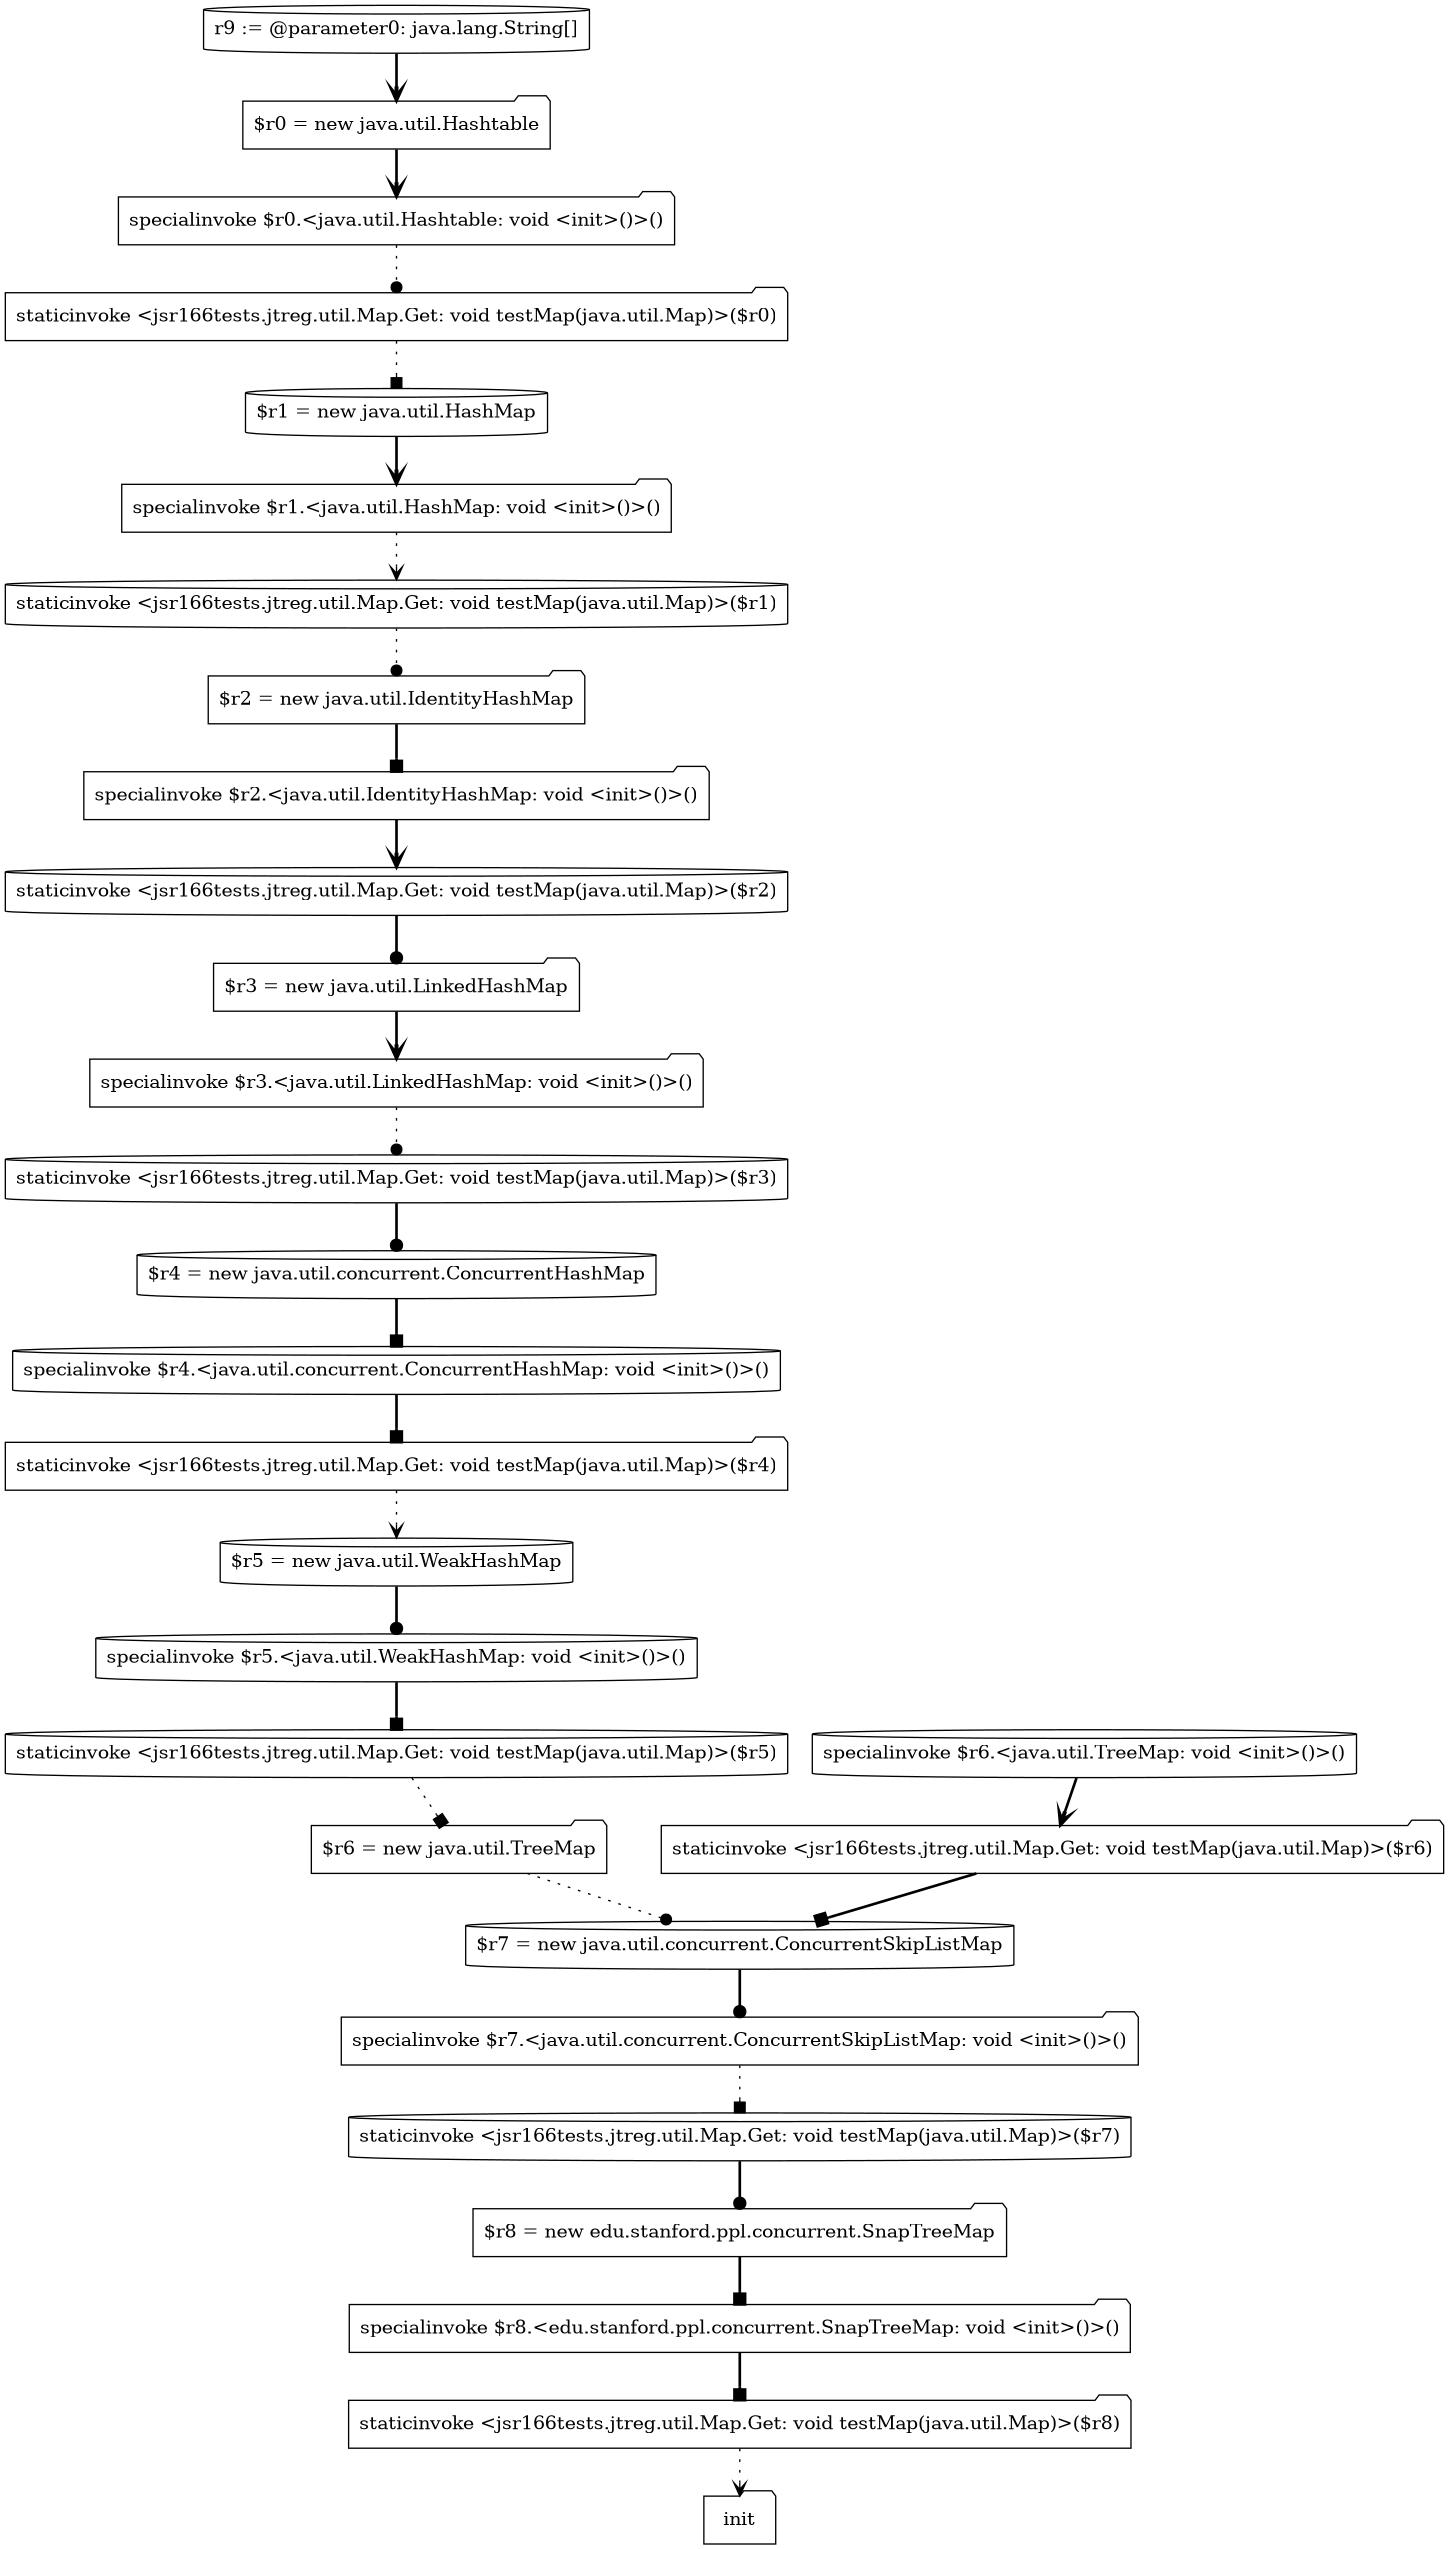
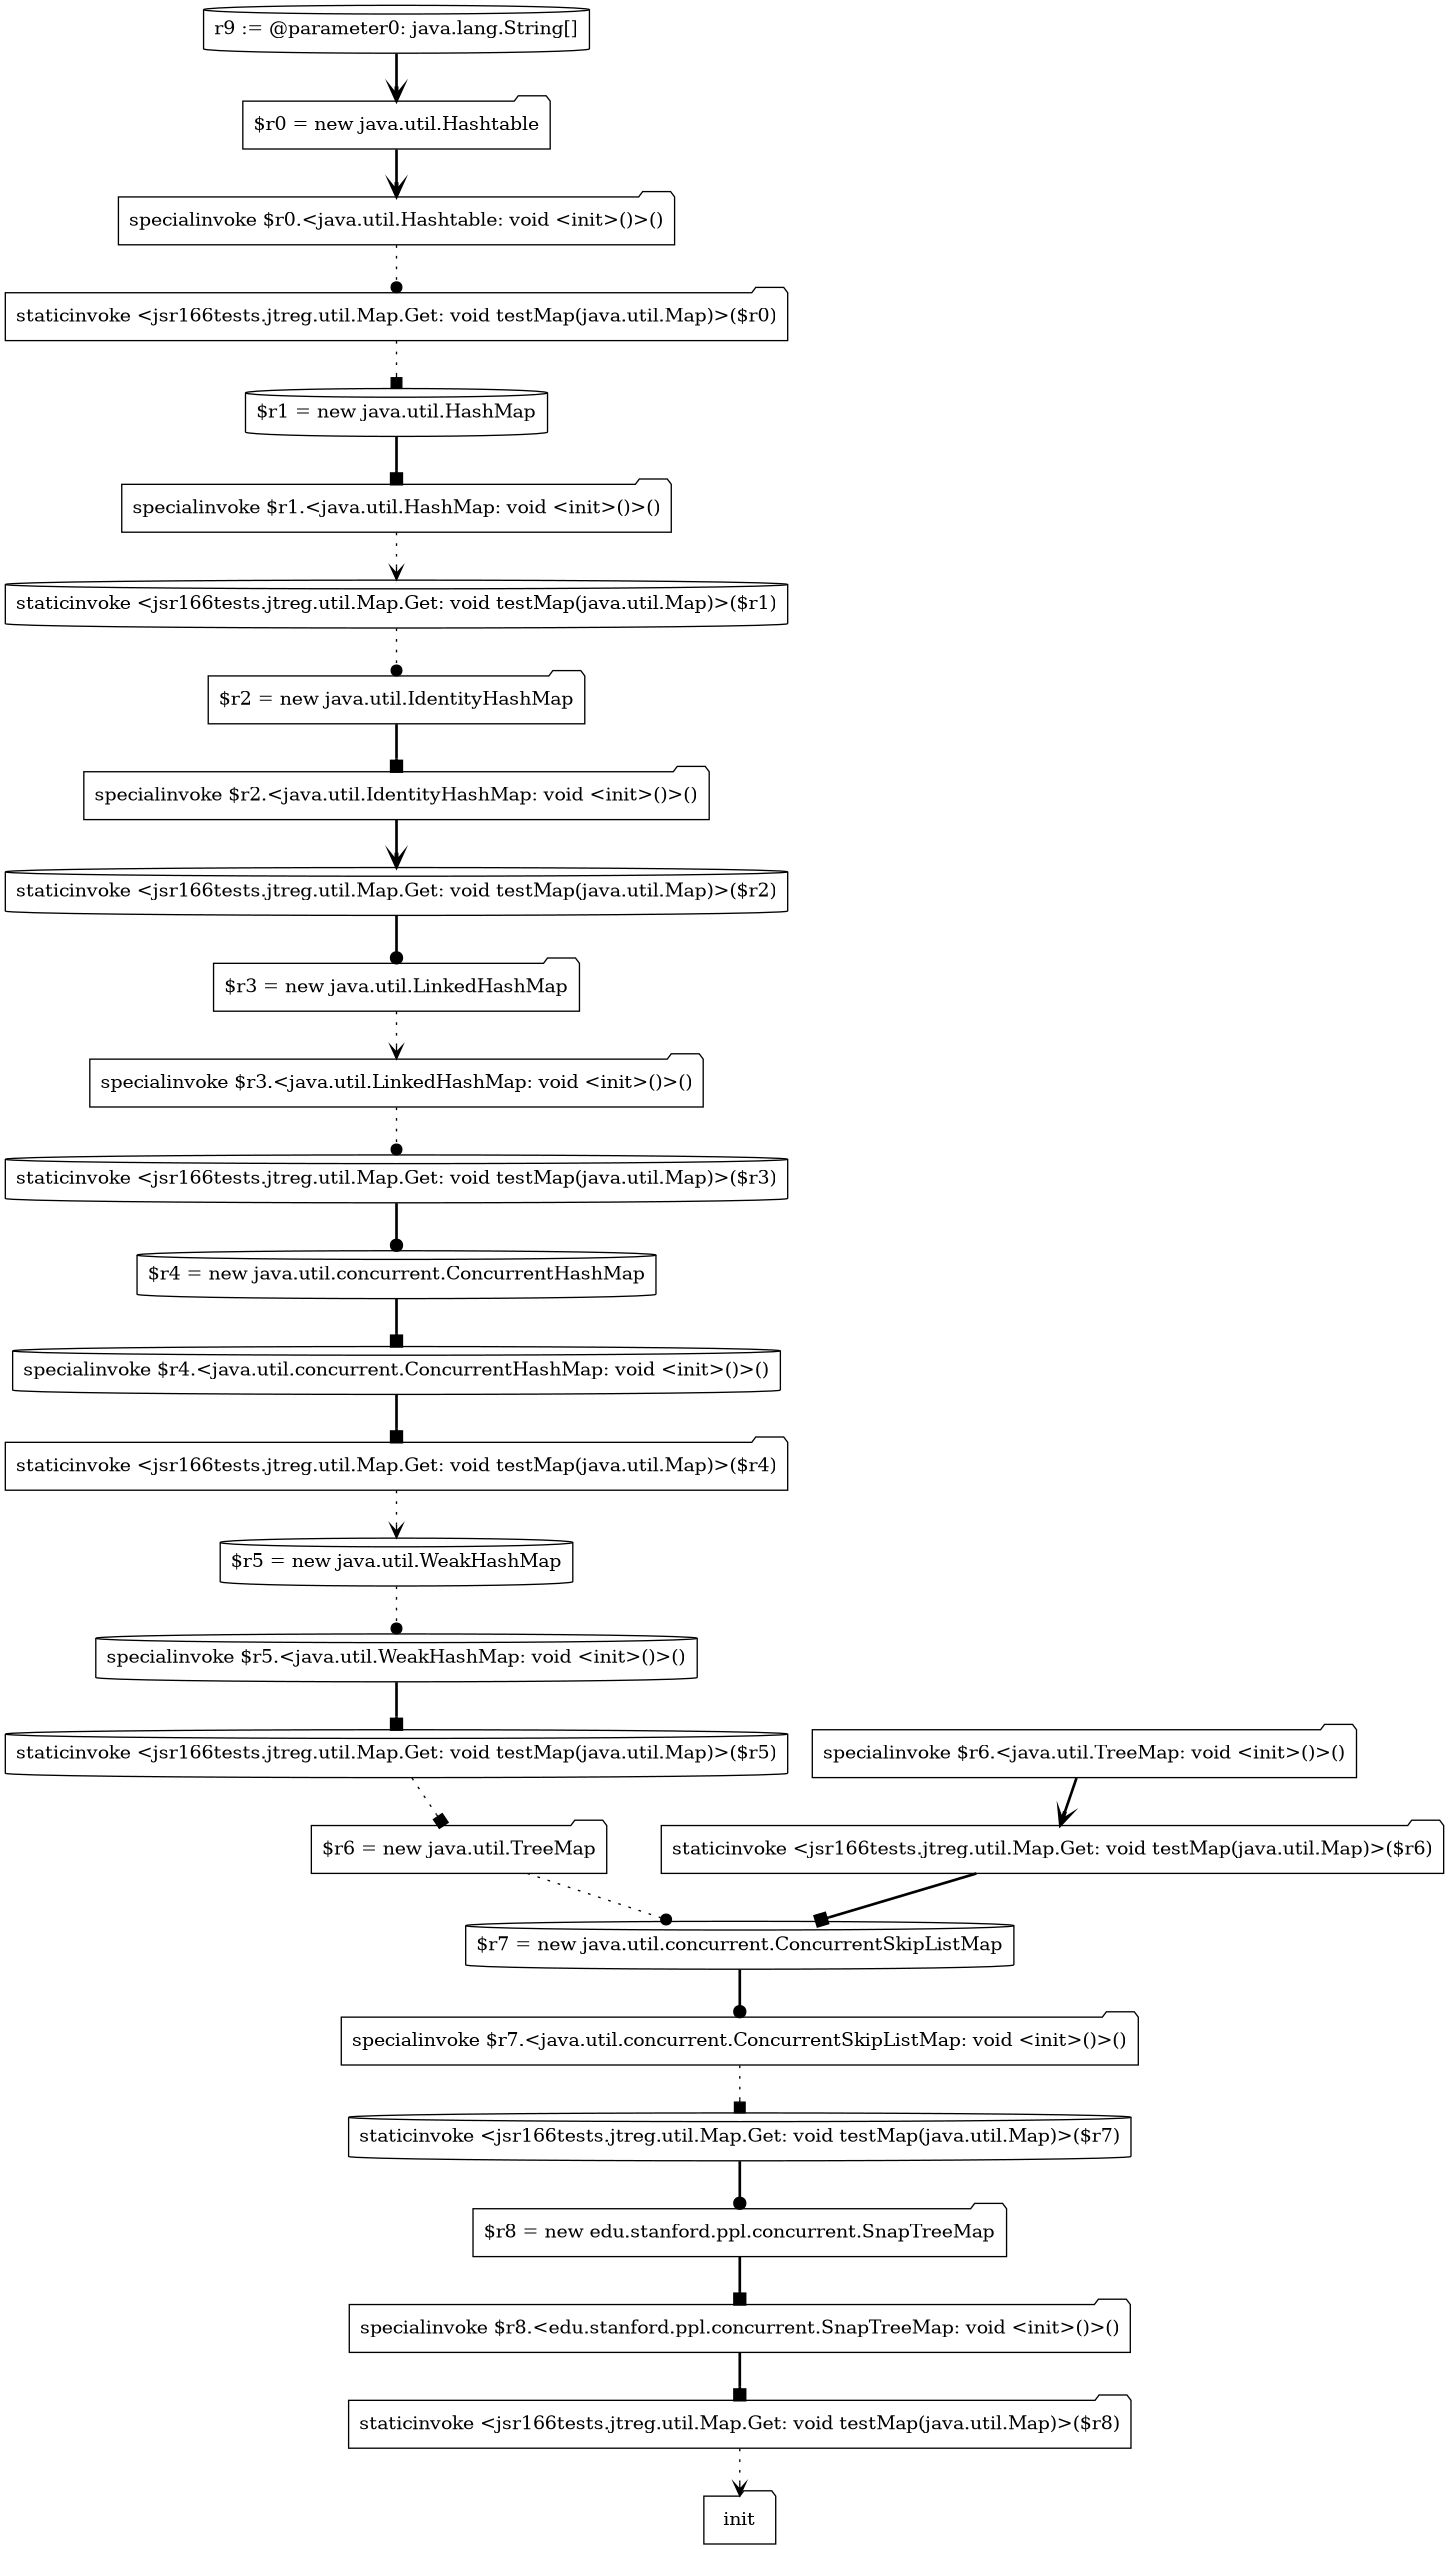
edge "$r1 = new java.util.HashMap" -> "specialinvoke $r1.<java.util.HashMap: void <init>()>()": arrowhead vee -> box
edge "$r3 = new java.util.LinkedHashMap" -> "specialinvoke $r3.<java.util.LinkedHashMap: void <init>()>()": style bold -> dotted
edge "$r5 = new java.util.WeakHashMap" -> "specialinvoke $r5.<java.util.WeakHashMap: void <init>()>()": style bold -> dotted
node "specialinvoke $r6.<java.util.TreeMap: void <init>()>()": shape cylinder -> folder
